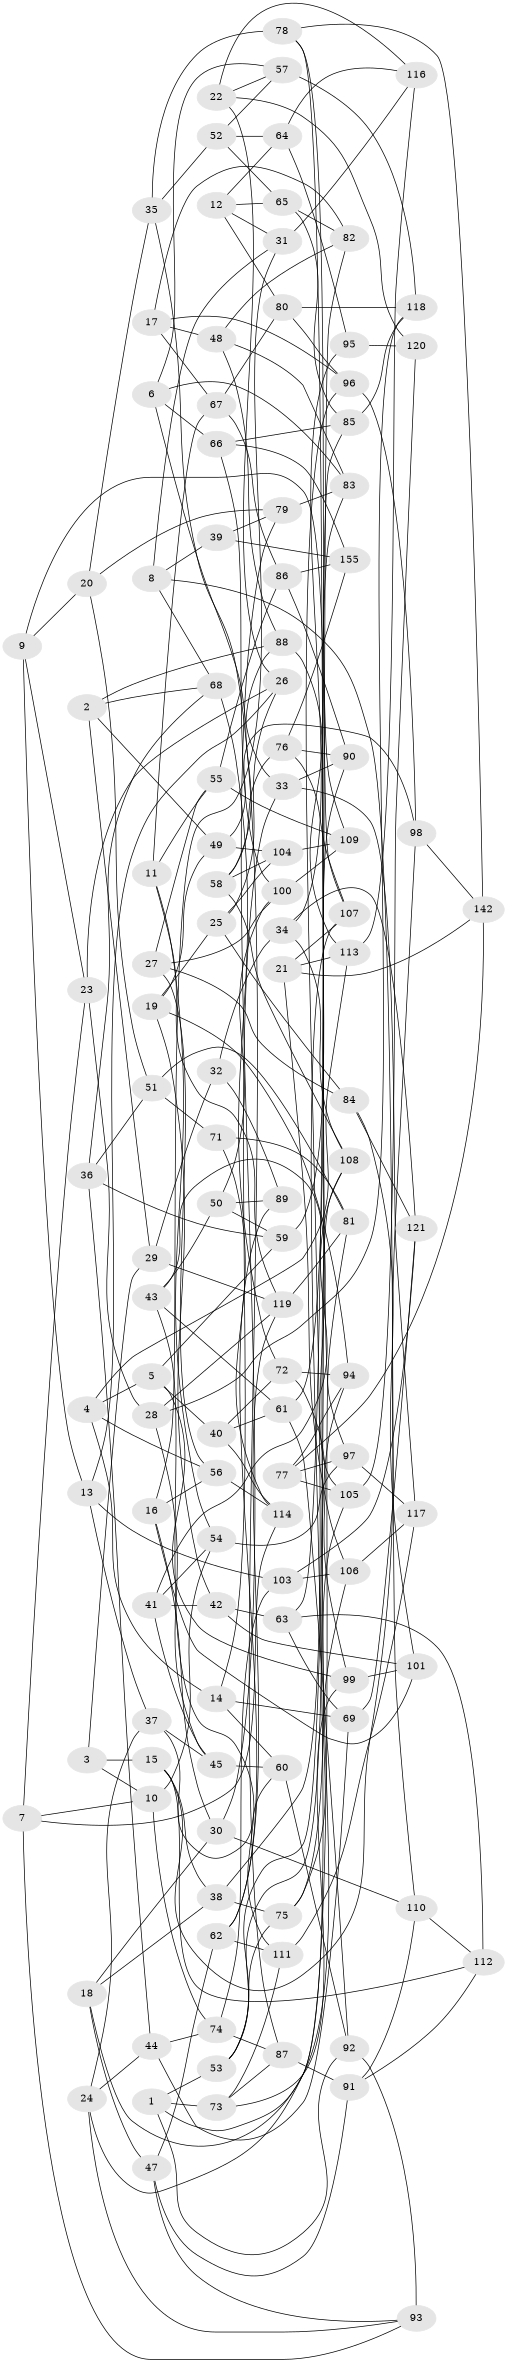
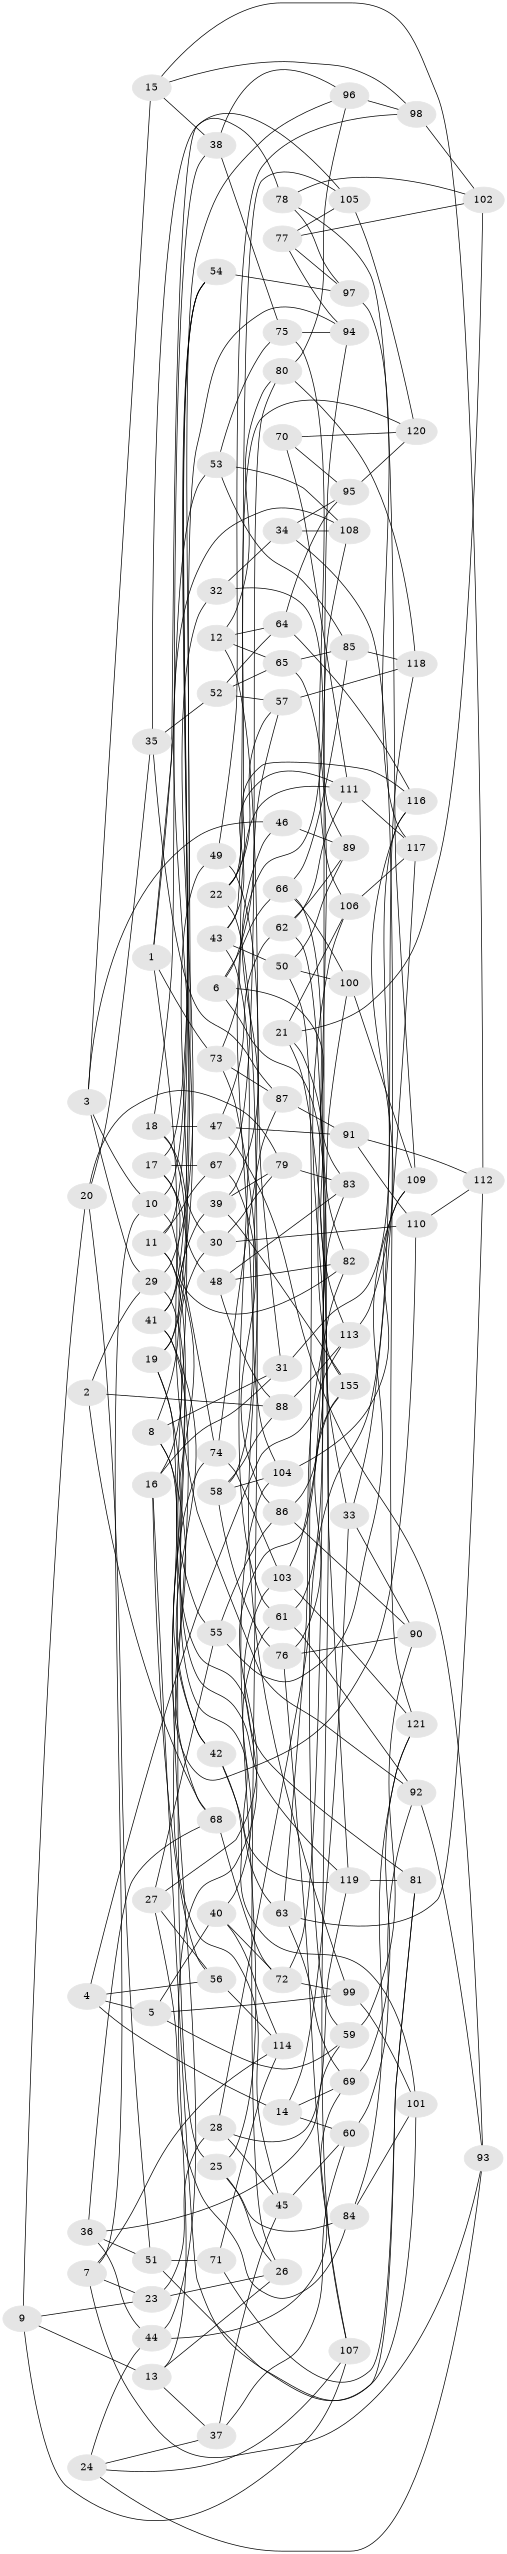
node "70": added
edge "2" -- "49": removed
node "46": added
node "142": label "142" -> "102"
